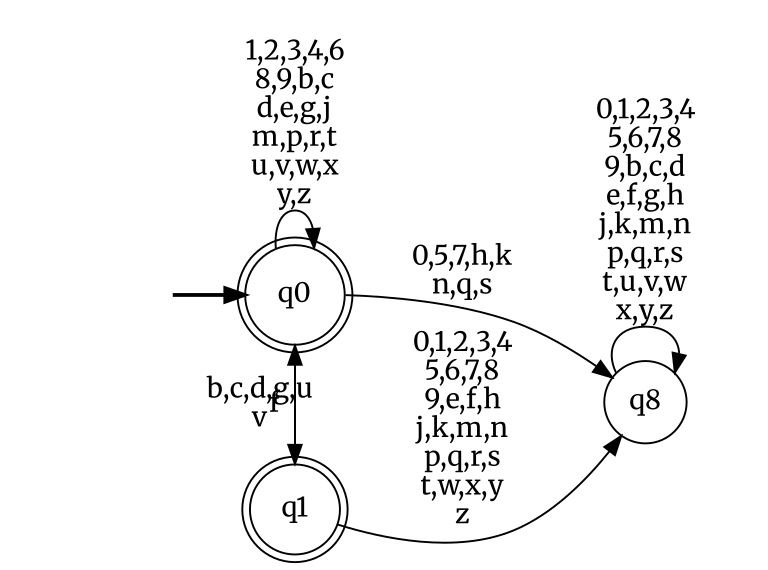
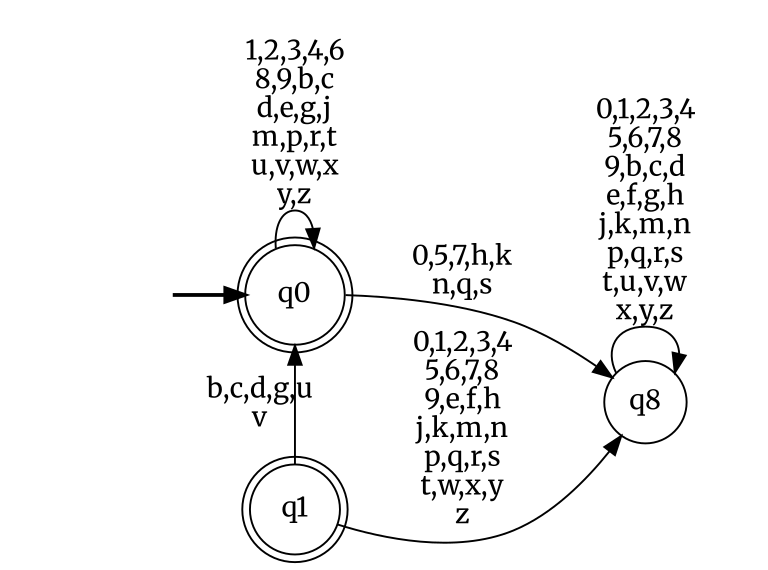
edge "q0" -> "q1": removed, label "f"
